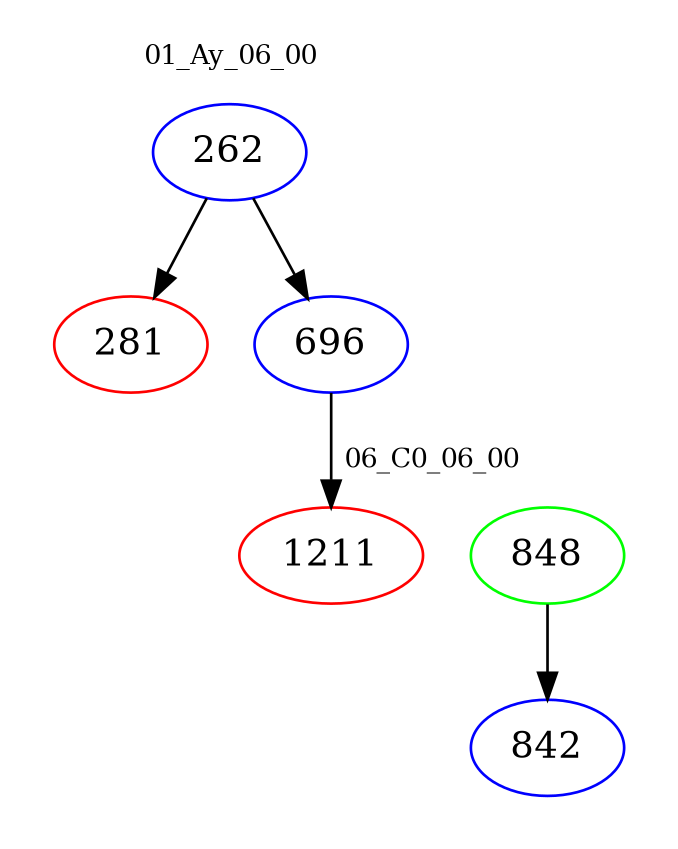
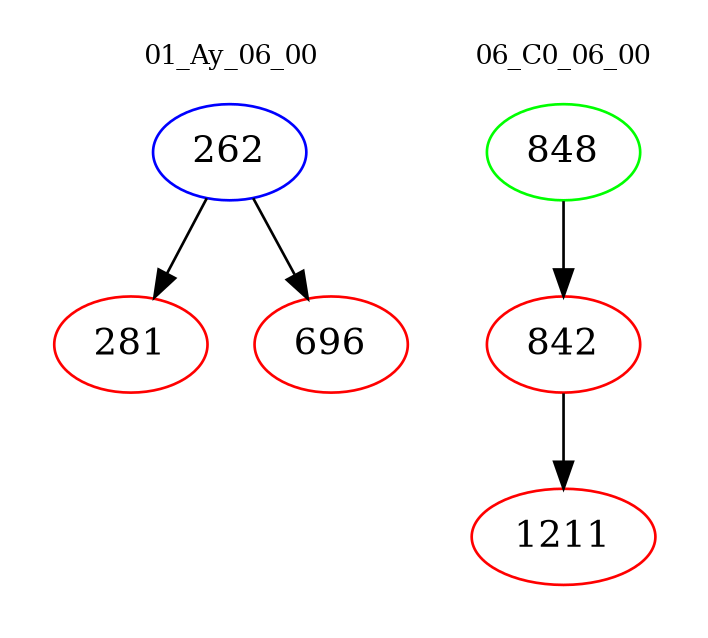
node "696": color blue -> red
edge "696" -> "1211": now "842" -> "1211"
node "842": color blue -> red
